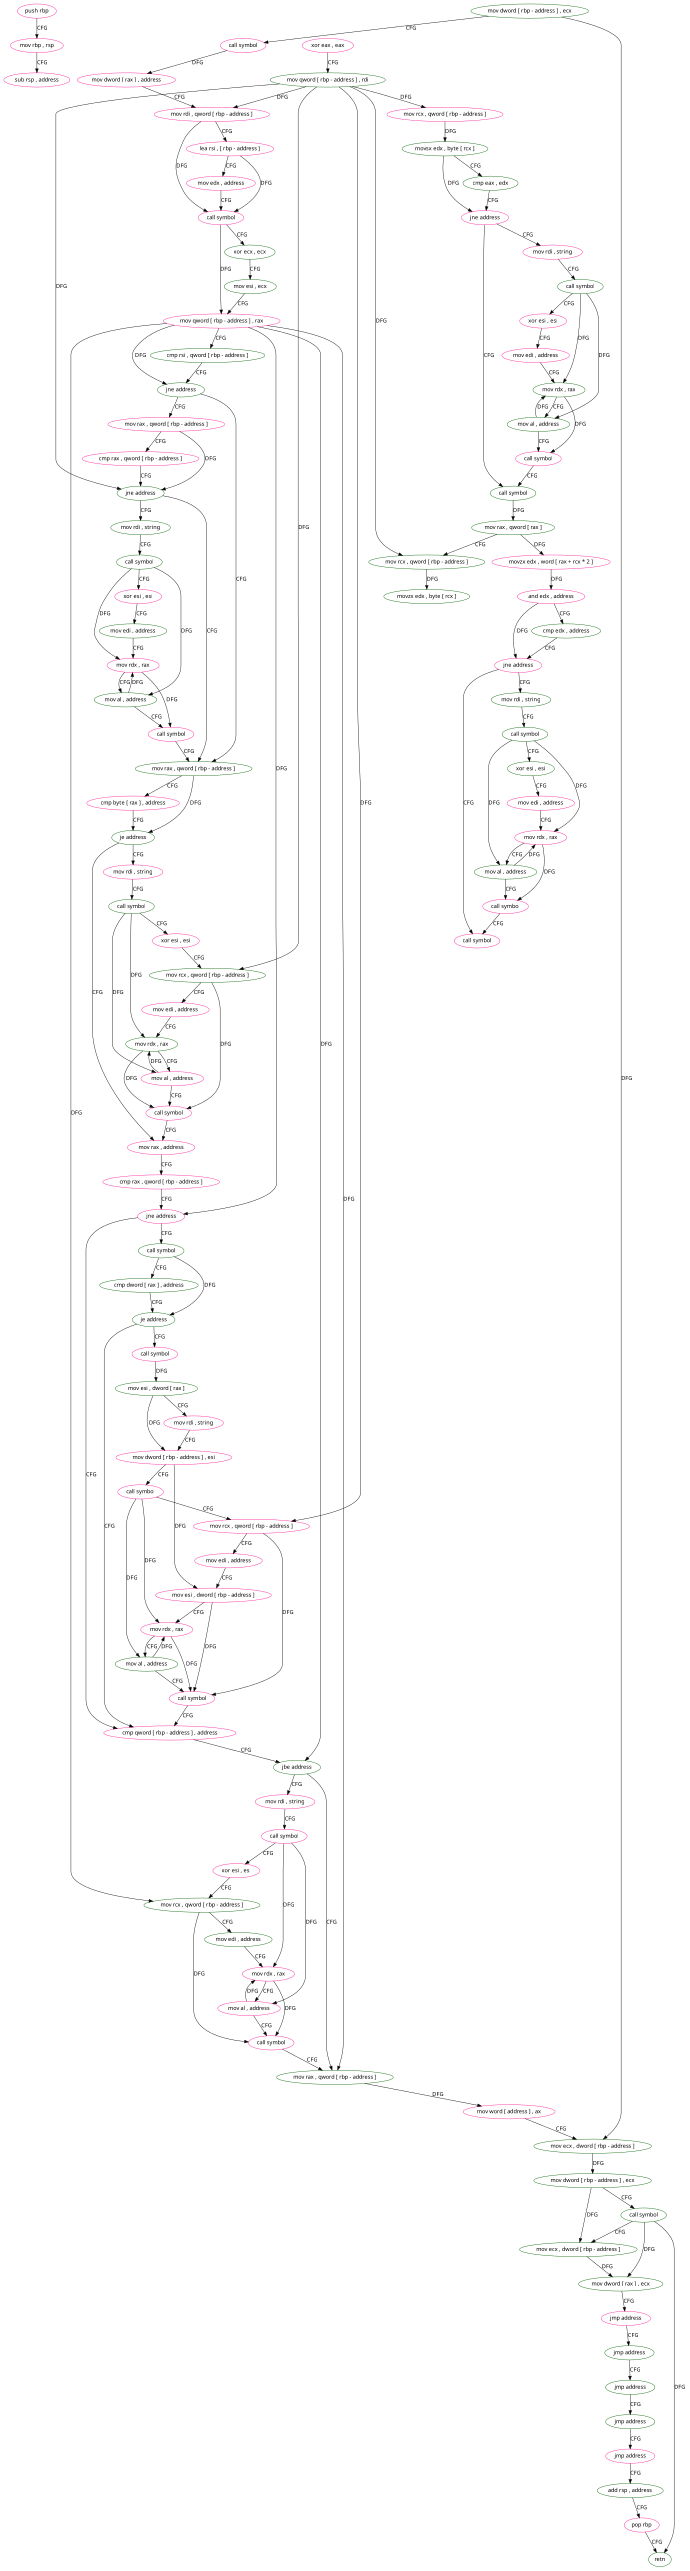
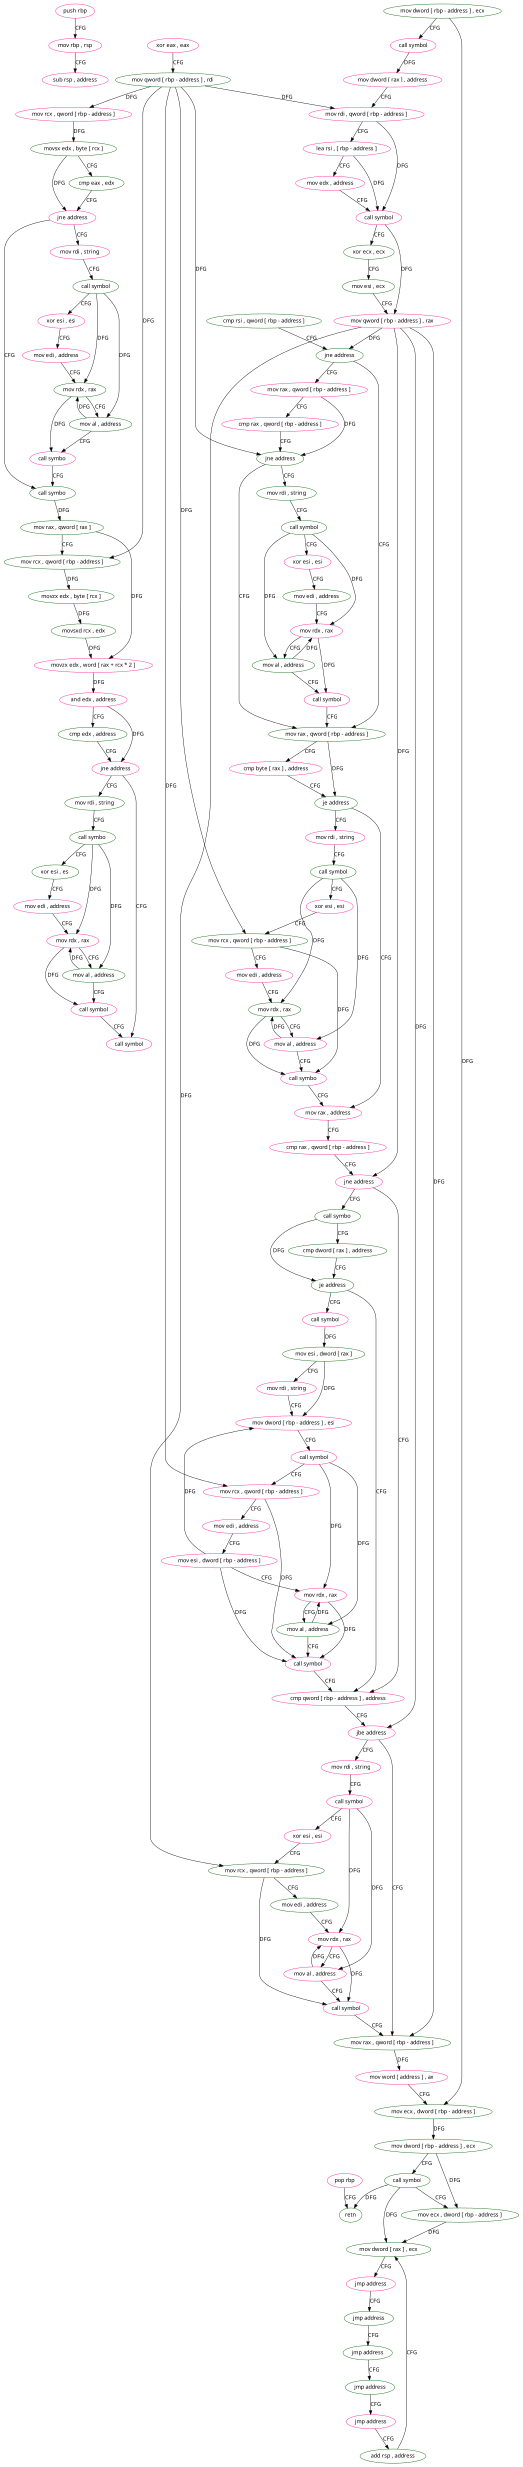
edge "mov qword [ rbp - address ] , rax" -> "cmp rsi , qword [ rbp - address ]": removed, label "CFG"
node "movsxd rcx , edx": added
edge "mov dword [ rbp - address ] , esi" -> "mov esi , dword [ rbp - address ]": reversed
node "jbe address": color darkgreen -> deeppink
edge "add rsp , address" -> "pop rbp": now "add rsp , address" -> "mov dword [ rax ] , ecx"
